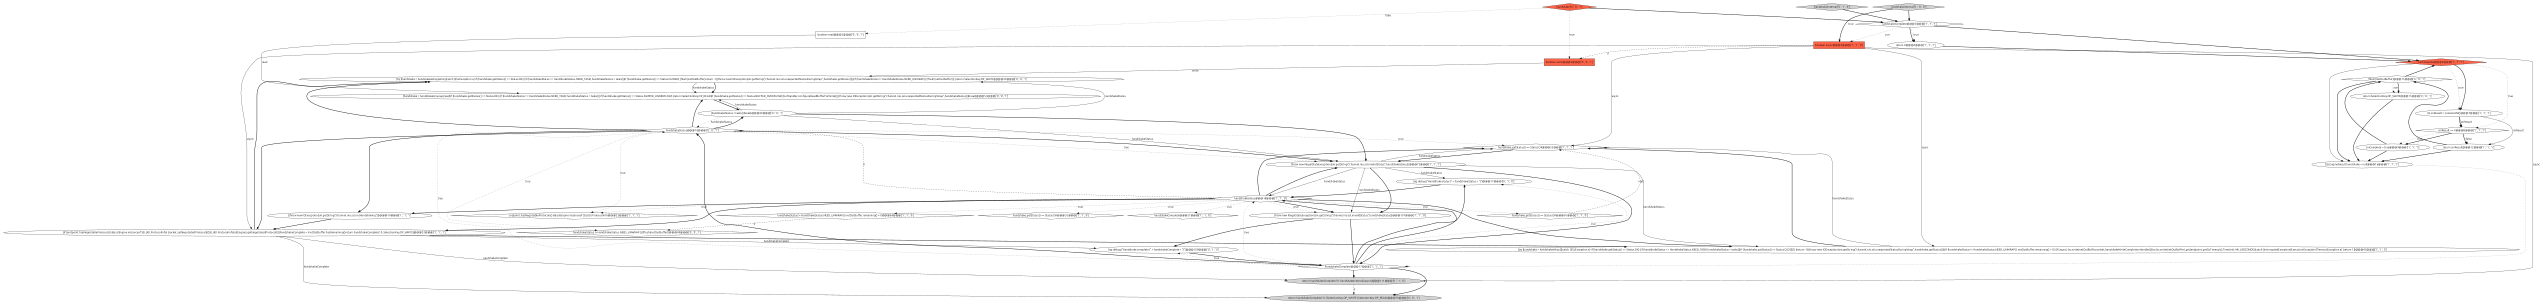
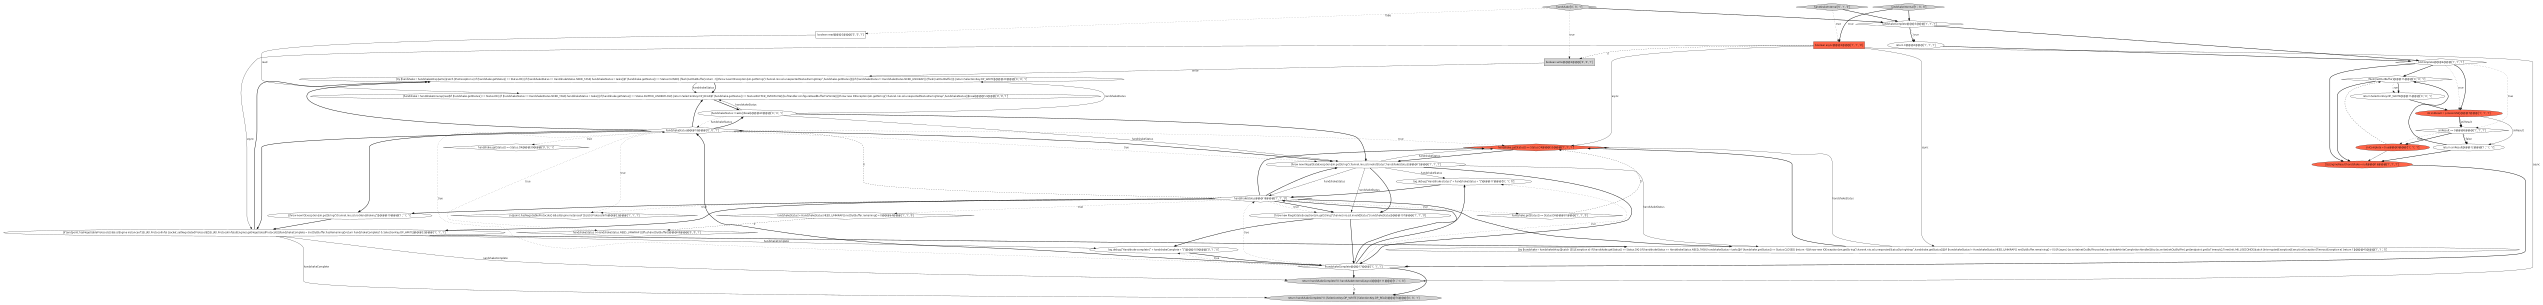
node "handshake['0', '0', '1']": fillcolor tomato -> lightgray
edge "handshakeComplete@@@3@@@['1', '1', '1']" -> "boolean async@@@2@@@['1', '1', '0']": now "handshakeInternal['0', '1', '0']" -> "boolean async@@@2@@@['1', '1', '0']"
node "boolean write@@@2@@@['0', '0', '1']": fillcolor tomato -> lightgray
node "!sniComplete@@@6@@@['1', '1', '1']": fillcolor tomato -> white
edge "!flush(netOutBuffer)@@@15@@@['0', '0', '1']" -> "!sniComplete@@@6@@@['1', '1', '1']": reversed
edge "!sniComplete@@@6@@@['1', '1', '1']" -> "SSLEngineResult handshake = null@@@16@@@['1', '1', '1']": style solid -> bold
edge "sniComplete = true@@@9@@@['1', '1', '1']" -> "!flush(netOutBuffer)@@@15@@@['0', '0', '1']": style bold -> dashed
node "int sniResult = processSNI()@@@7@@@['1', '1', '1']": fillcolor white -> tomato
edge "return SelectionKey.OP_WRITE@@@15@@@['0', '0', '1']" -> "SSLEngineResult handshake = null@@@16@@@['1', '1', '1']": now "return SelectionKey.OP_WRITE@@@15@@@['0', '0', '1']" -> "int sniResult = processSNI()@@@7@@@['1', '1', '1']"
node "handshake.getStatus() == Status.OK@@@39@@@['0', '0', '1']": added
node "handshake.getStatus() == Status.OK@@@55@@@['1', '1', '1']": fillcolor white -> tomato
node "sniComplete = true@@@9@@@['1', '1', '1']": fillcolor white -> tomato
edge "sniComplete = true@@@9@@@['1', '1', '1']" -> "SSLEngineResult handshake = null@@@16@@@['1', '1', '1']": style bold -> solid
node "SSLEngineResult handshake = null@@@16@@@['1', '1', '1']": fillcolor white -> tomato
edge "handshake.getStatus() == Status.OK@@@81@@@['1', '1', '0']" -> "handshake.getStatus() == Status.OK@@@55@@@['1', '1', '1']": label "read" -> "0"
node "handshake.getStatus() == Status.OK@@@55@@@['1', '1', '0']": removed
node "handshakeComplete@@@27@@@['1', '1', '0']": removed
edge "SSLEngineResult handshake = null@@@16@@@['1', '1', '1']" -> "!handshakeComplete@@@17@@@['1', '1', '1']": style dotted -> bold
